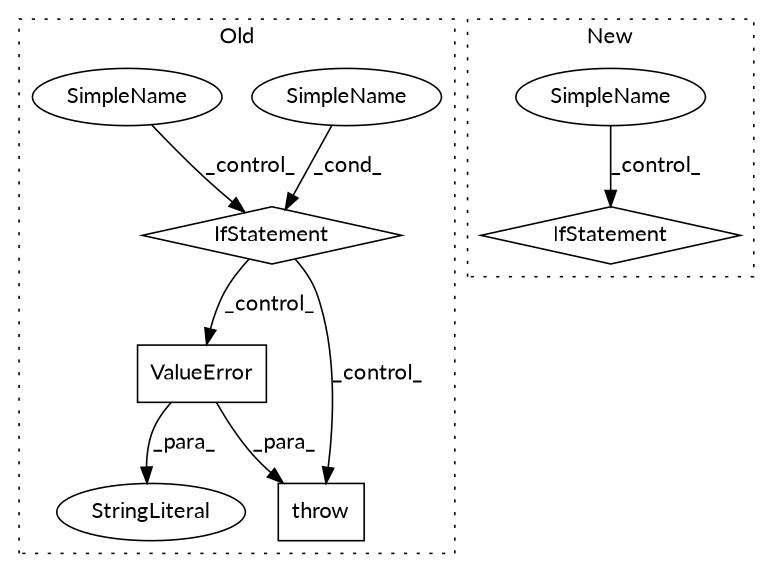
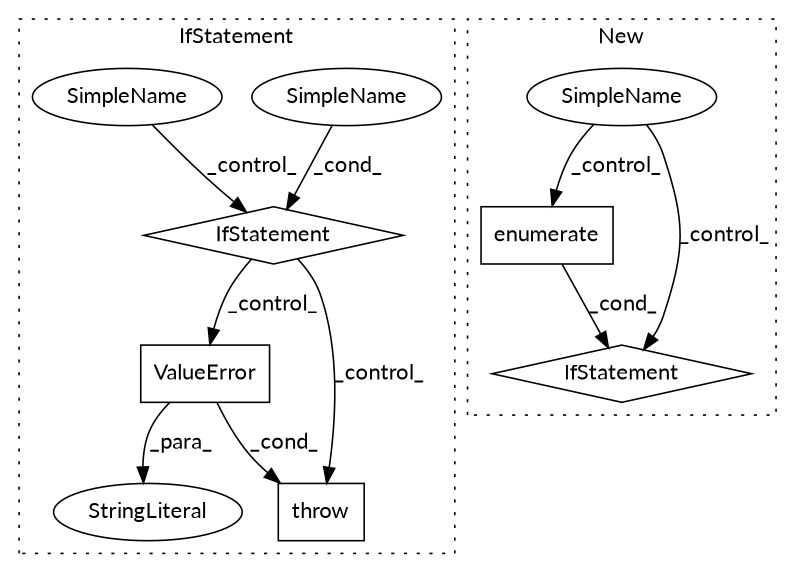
cluster "Old": label "Old" -> "IfStatement"
node "enumerate": added
edge "ValueError" -> "throw": label "_para_" -> "_cond_"
